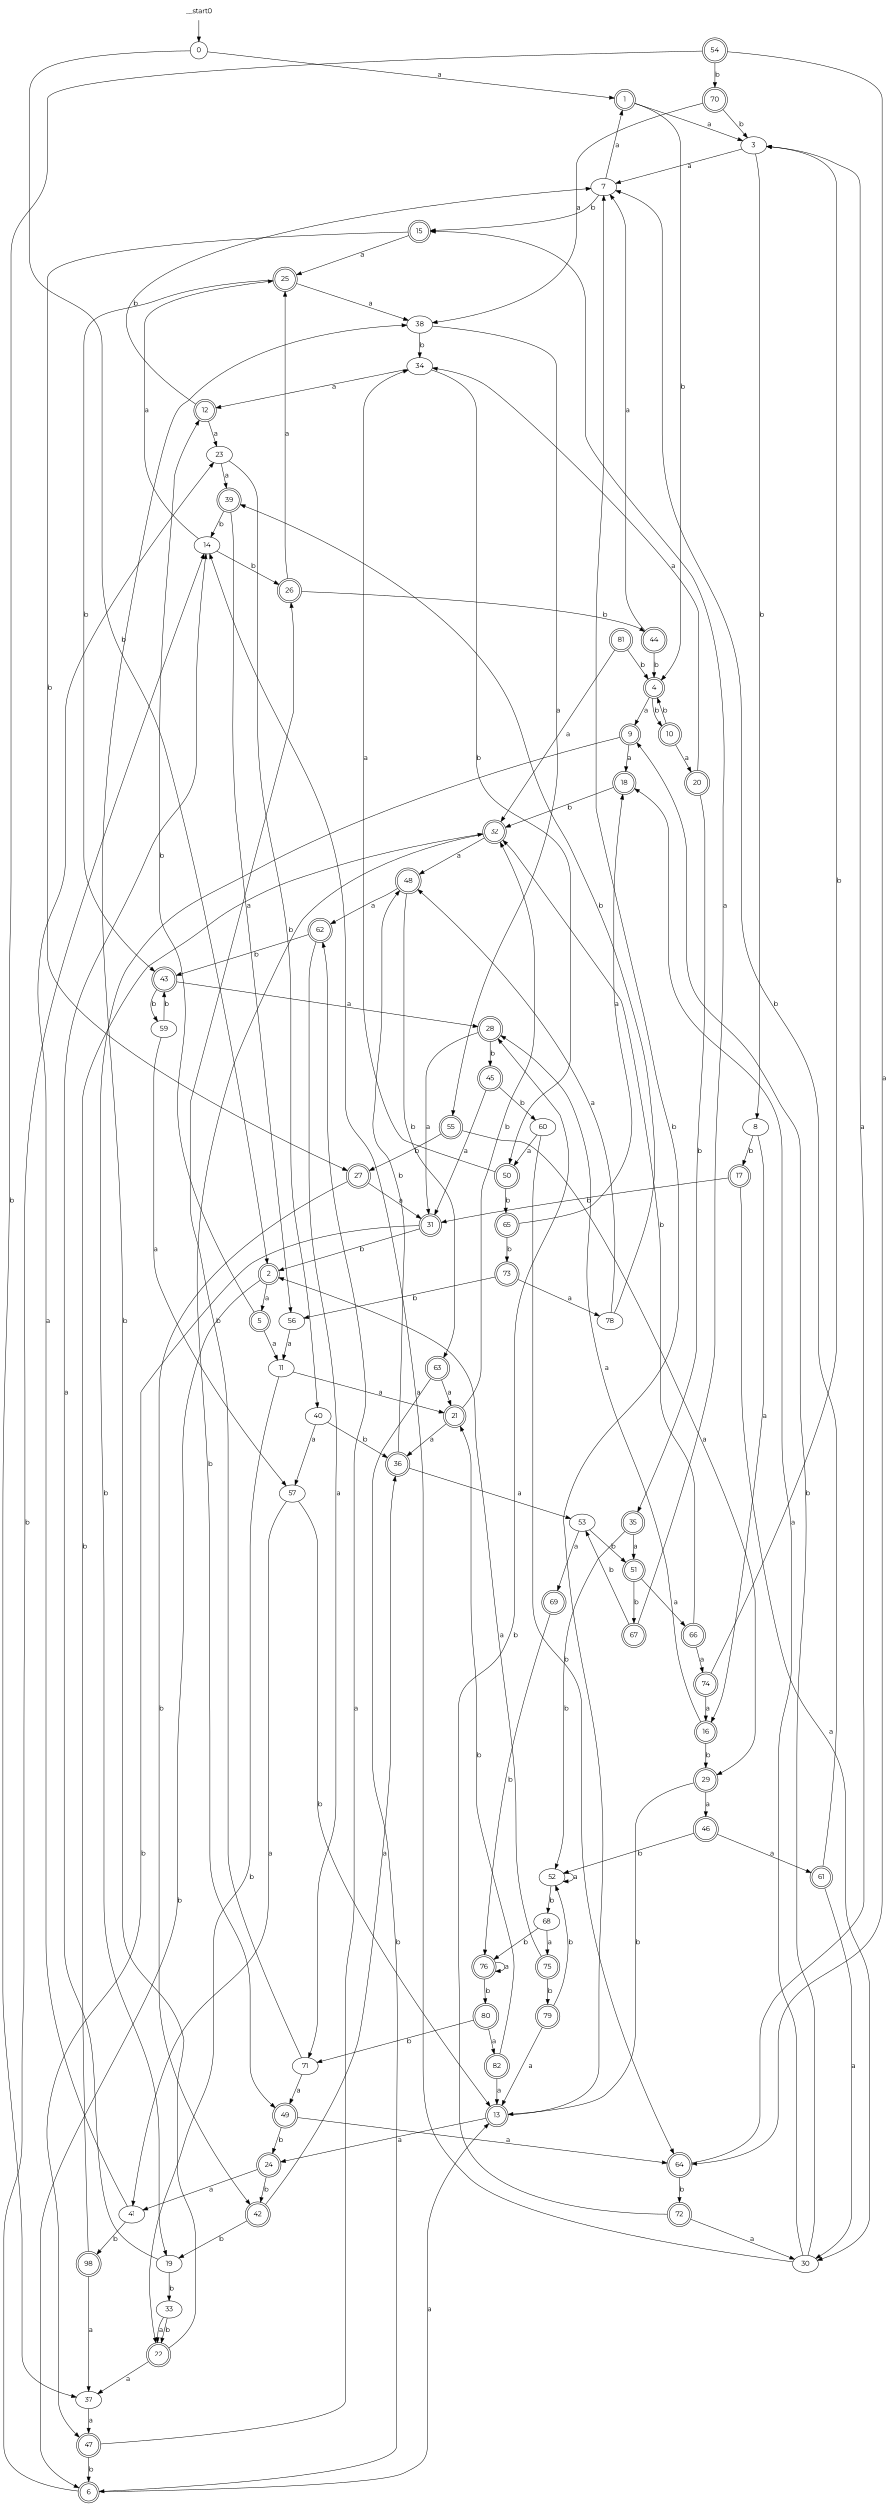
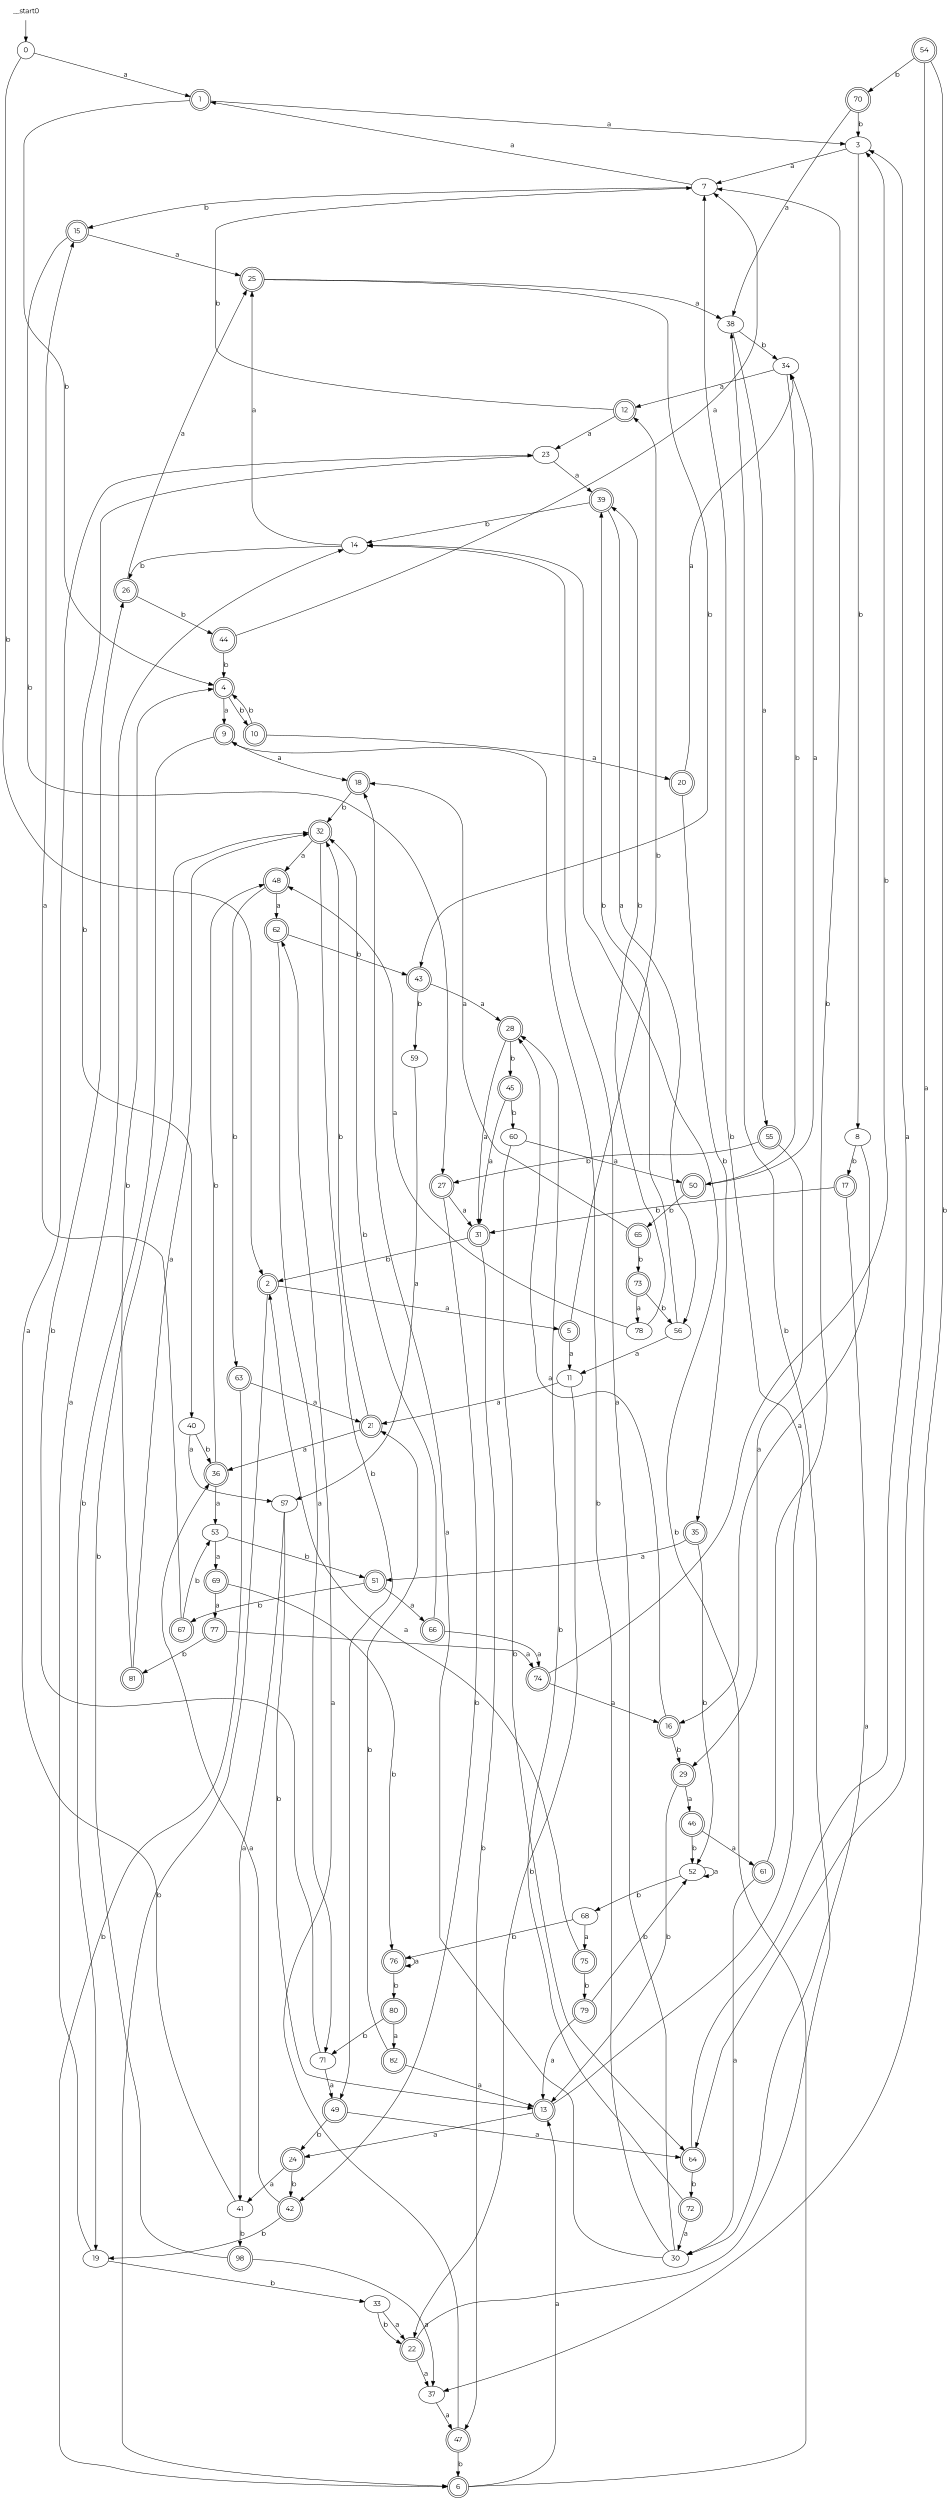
edge "56" -> "39": added, label "b"
edge "59" -> "43": removed, label "b"
node "77": added
